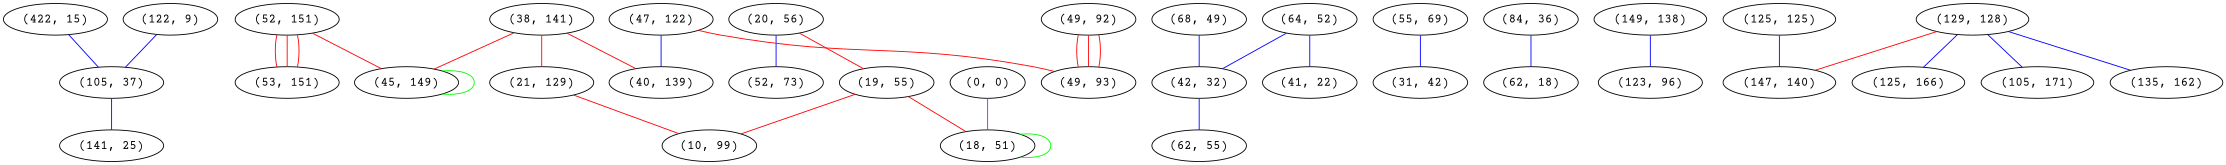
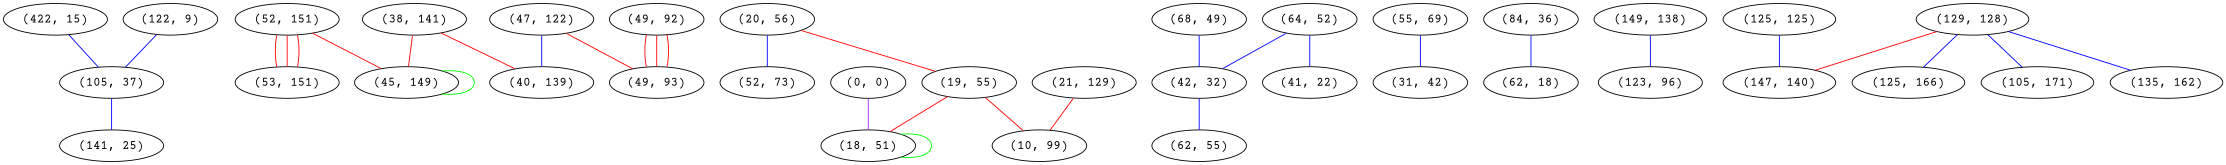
edge "(38, 141)" -- "(21, 129)": removed
